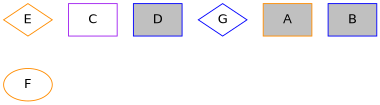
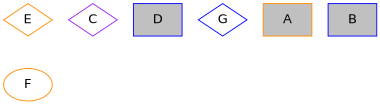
node "C": shape box -> diamond
